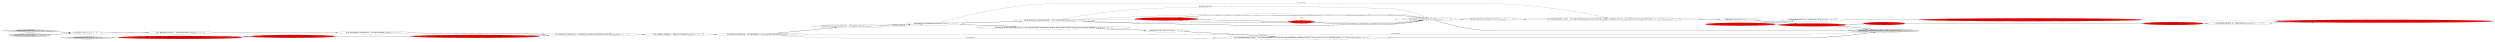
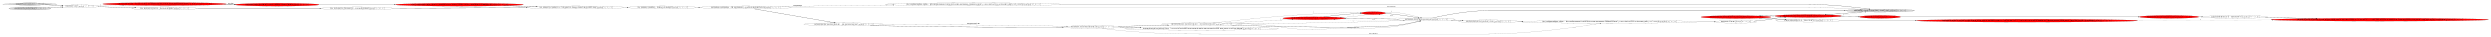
node "searchSourceBuilder.size(0)@@@12@@@['0', '0', '1']": removed
node "testMaxDocvalueFieldsSearch['0', '1', '0']": removed
